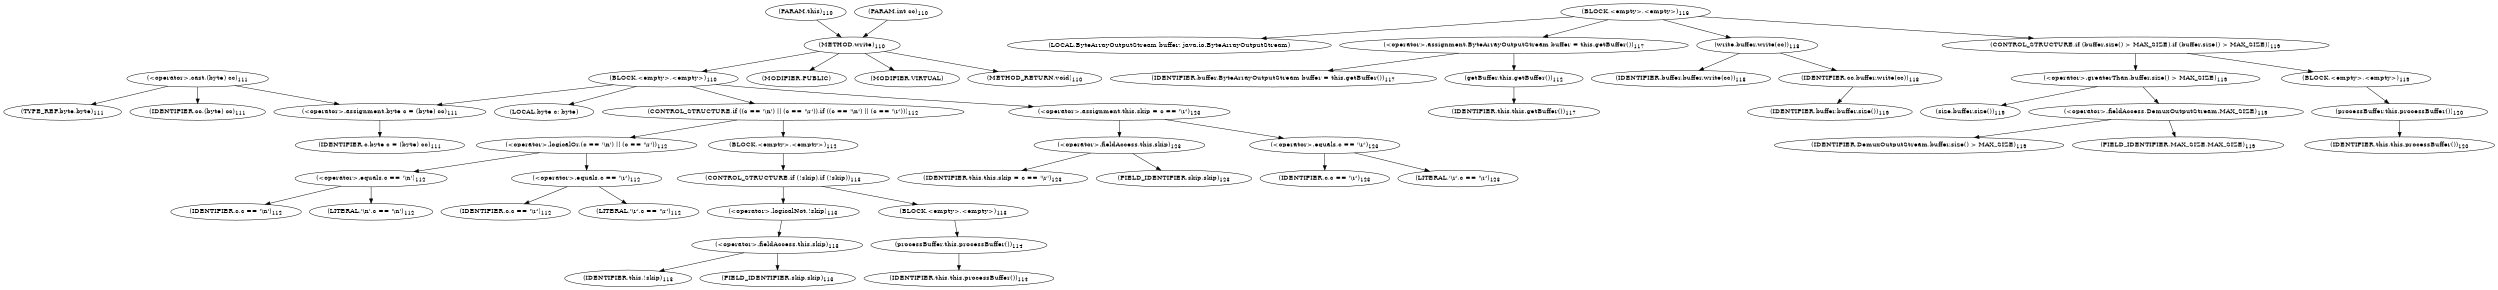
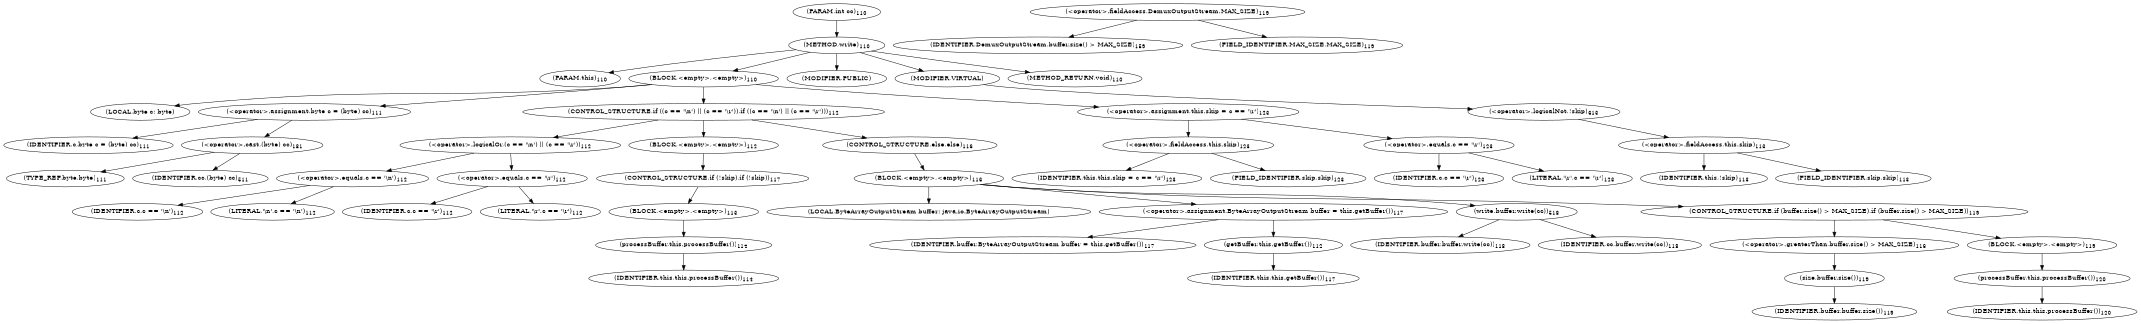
edge "(PARAM,this)" -> "(METHOD,write)": reversed
node "(write,buffer.write(cc))": text "118" -> "518"
node "(<operator>.cast,(byte) cc)": text "111" -> "181"
node "(<operator>.greaterThan,buffer.size() > MAX_SIZE)": text "119" -> "116"
edge "(IDENTIFIER,cc,buffer.write(cc))" -> "(IDENTIFIER,buffer,buffer.size())": now "(size,buffer.size())" -> "(IDENTIFIER,buffer,buffer.size())"
edge "(<operator>.greaterThan,buffer.size() > MAX_SIZE)" -> "(<operator>.fieldAccess,DemuxOutputStream.MAX_SIZE)": removed
edge "(<operator>.cast,(byte) cc)" -> "(<operator>.assignment,byte c = (byte) cc)": reversed
node "(IDENTIFIER,cc,(byte) cc)": text "111" -> "511"
node "(CONTROL_STRUCTURE,else,else)": added
node "(IDENTIFIER,DemuxOutputStream,buffer.size() > MAX_SIZE)": text "119" -> "159"
node "(CONTROL_STRUCTURE,if (!skip),if (!skip))": text "113" -> "117"
edge "(CONTROL_STRUCTURE,if (!skip),if (!skip))" -> "(<operator>.logicalNot,!skip)": now "(MODIFIER,VIRTUAL)" -> "(<operator>.logicalNot,!skip)"
node "(<operator>.logicalNot,!skip)": text "113" -> "613"
